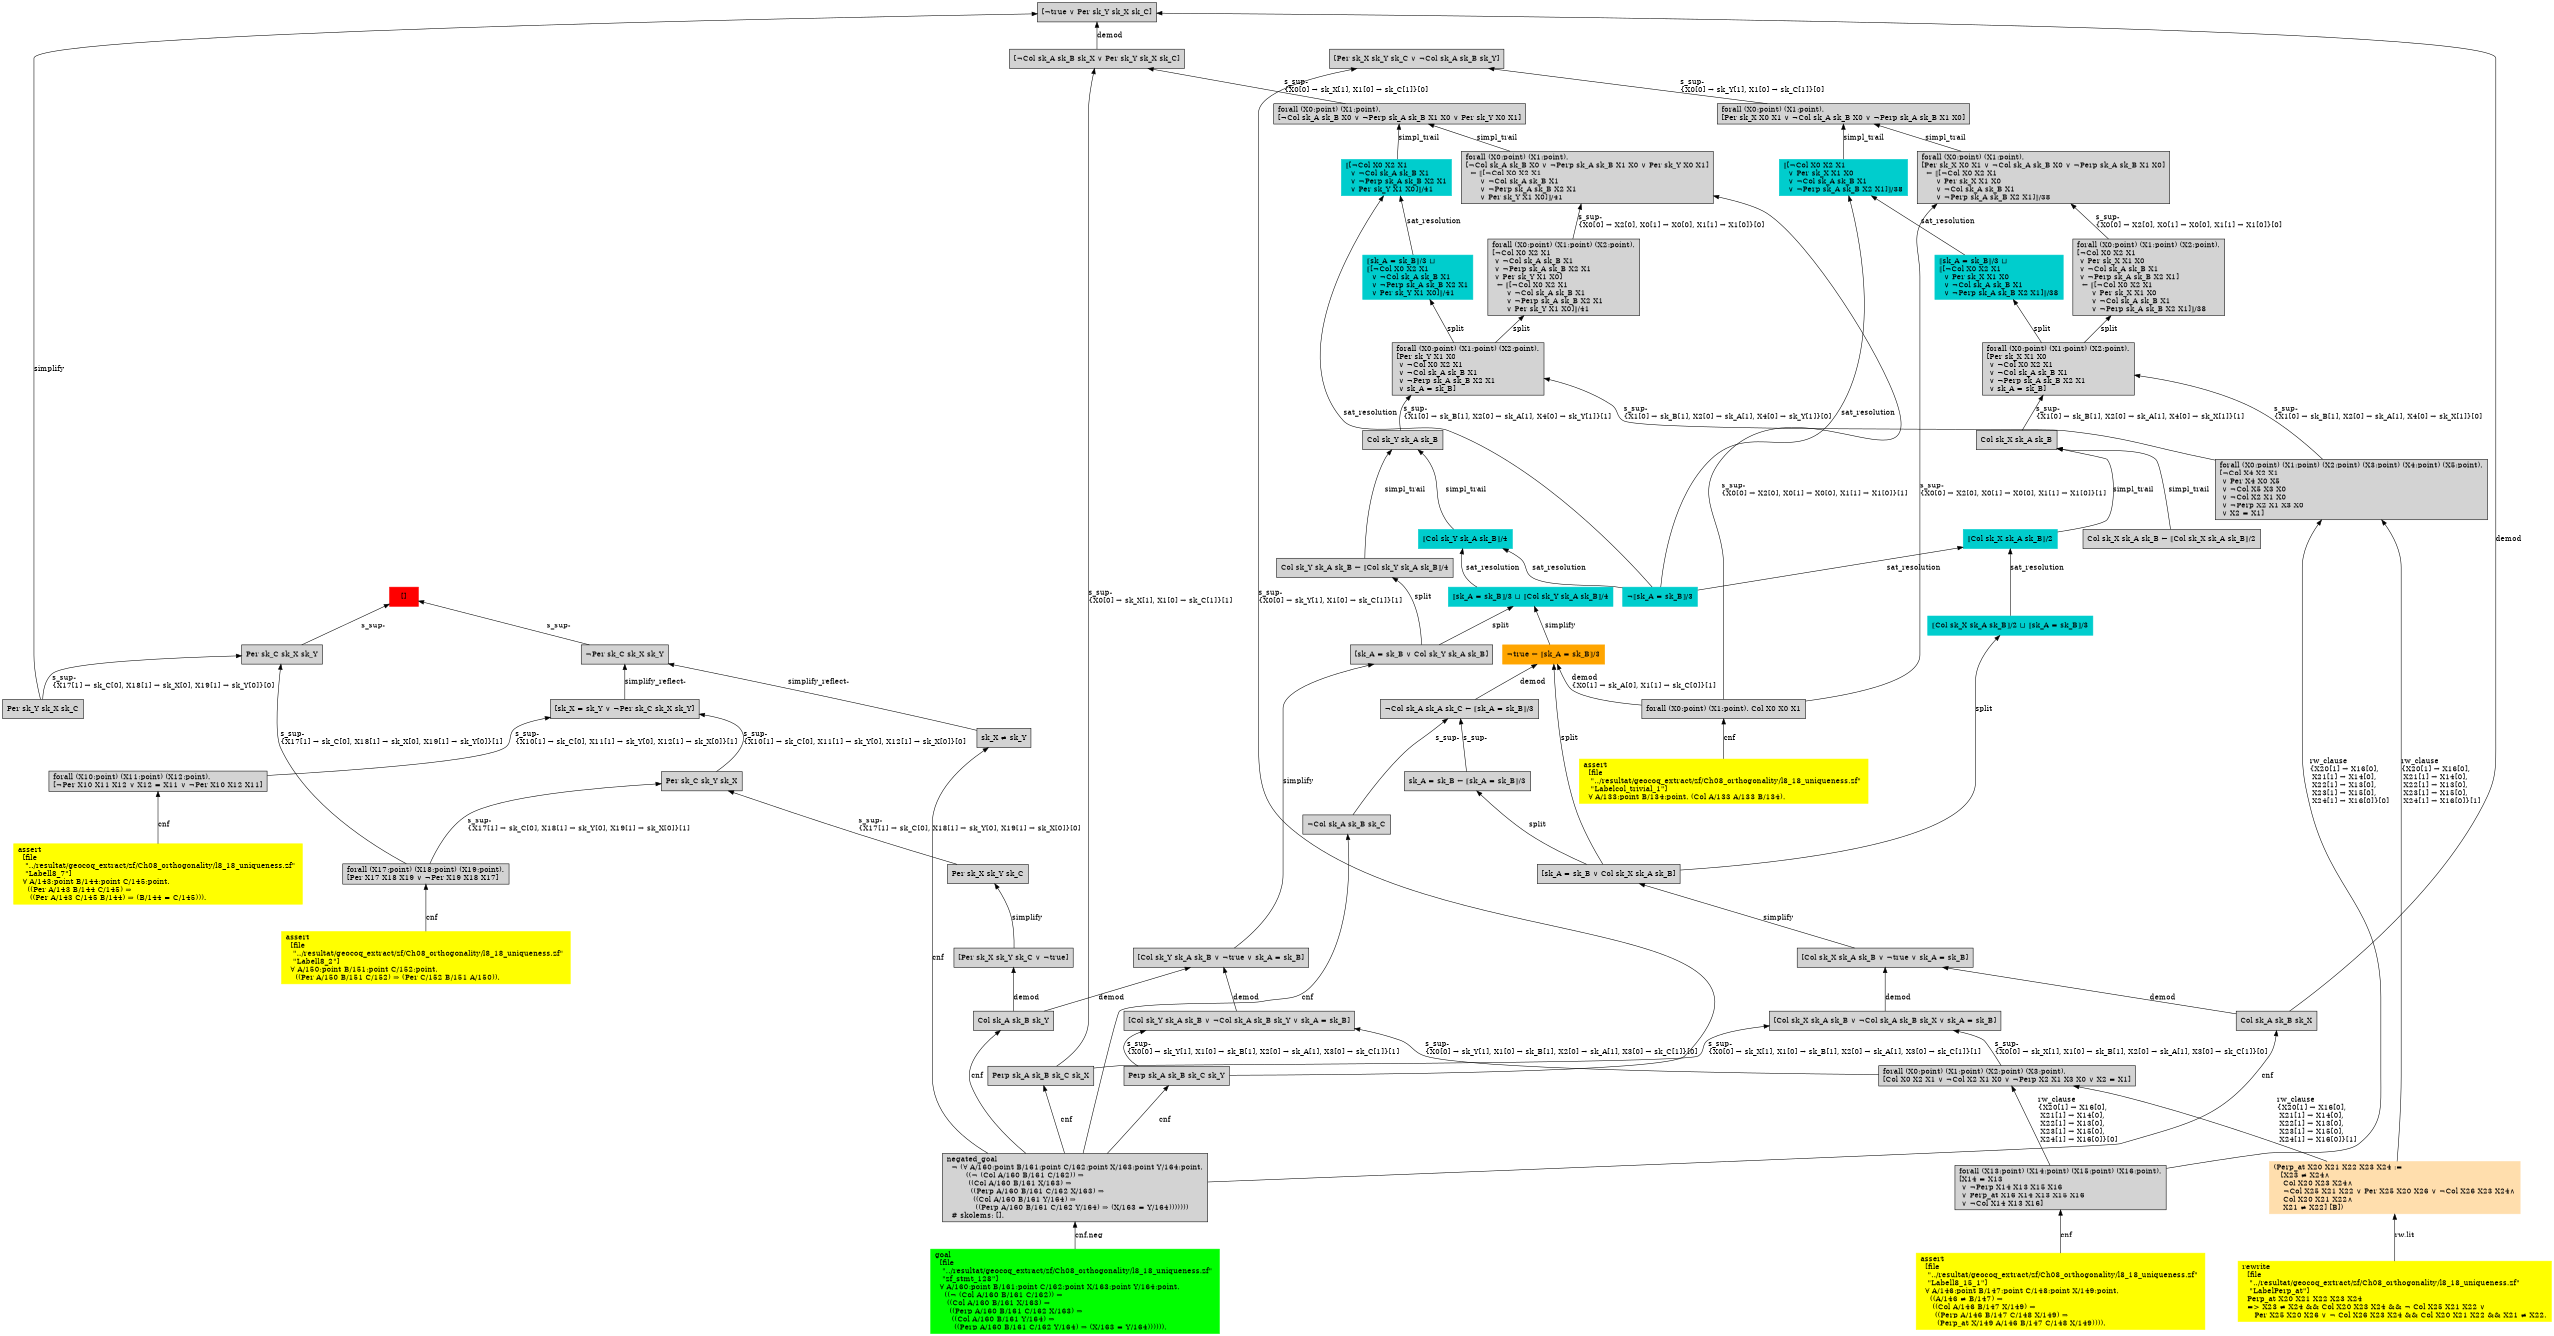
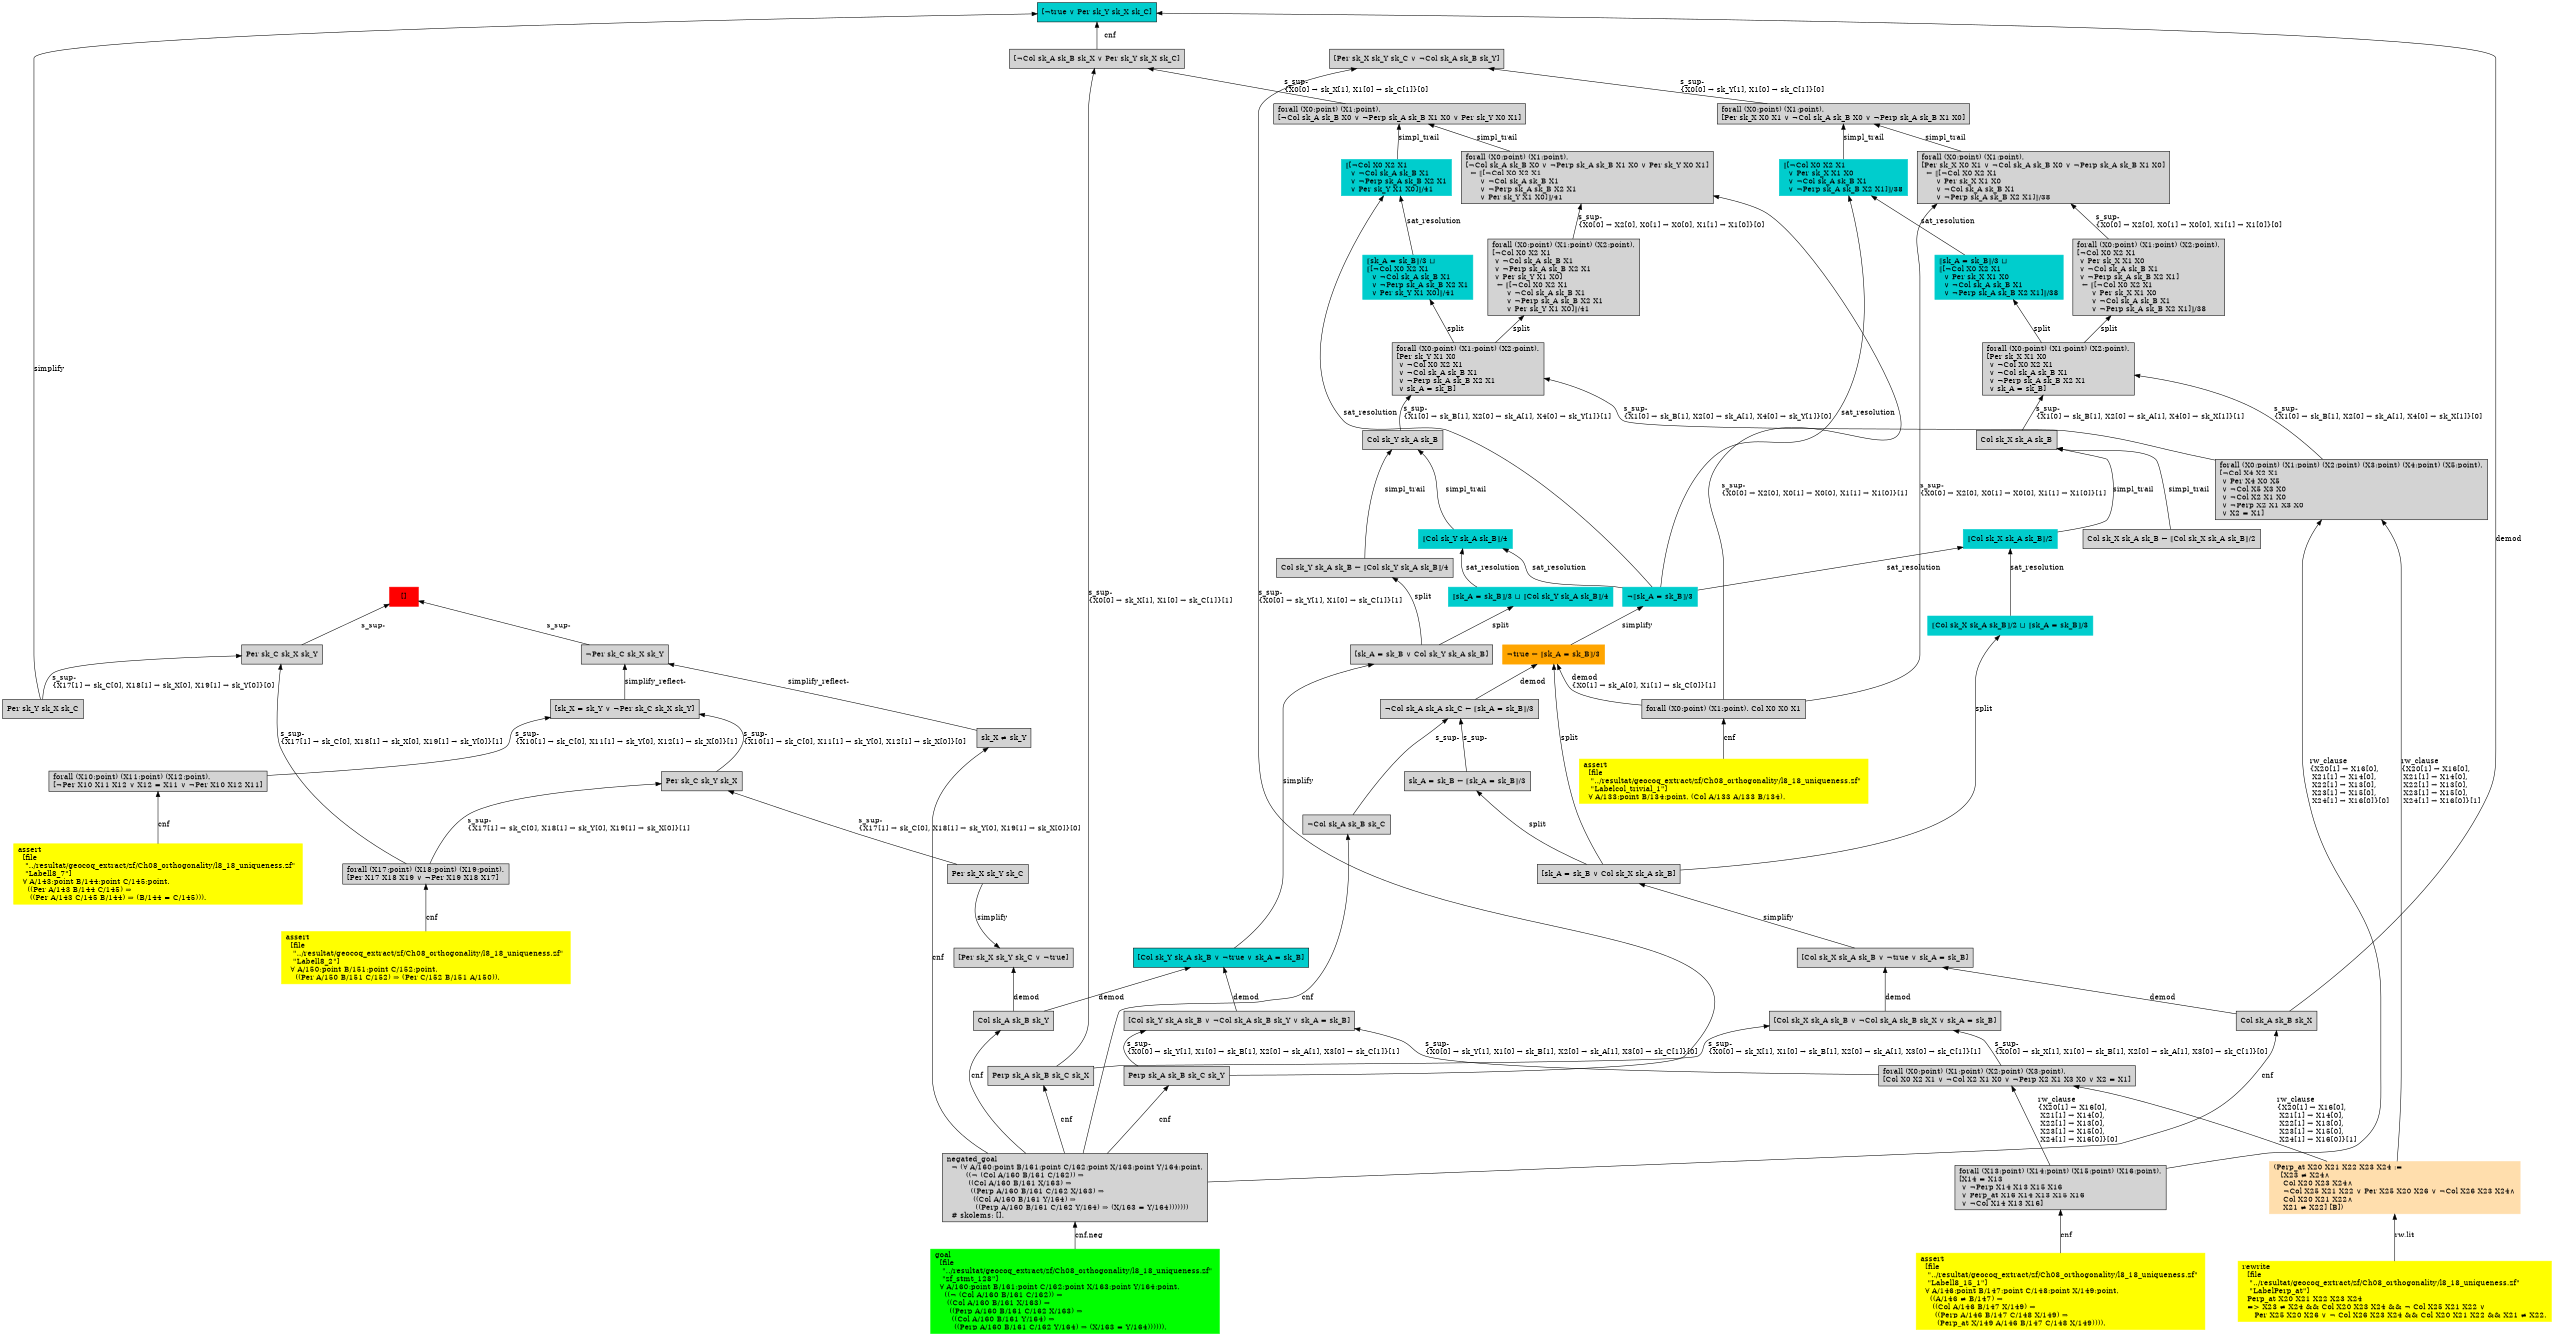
node "[¬true ∨ Per sk_Y sk_X sk_C]": fillcolor lightgrey -> cyan3
edge "[¬Col sk_A sk_B sk_X ∨ Per sk_Y sk_X sk_C]" -> "[¬true ∨ Per sk_Y sk_X sk_C]": label "demod" -> "cnf"
edge "¬true ← ⟦sk_A = sk_B⟧/3" -> "⟦sk_A = sk_B⟧/3 ⊔ ⟦Col sk_Y sk_A sk_B⟧/4": now "¬true ← ⟦sk_A = sk_B⟧/3" -> "¬⟦sk_A = sk_B⟧/3"
edge "[Per sk_X sk_Y sk_C ∨ ¬true]" -> "Per sk_X sk_Y sk_C": reversed
node "[Col sk_Y sk_A sk_B ∨ ¬true ∨ sk_A = sk_B]": fillcolor lightgrey -> cyan3
